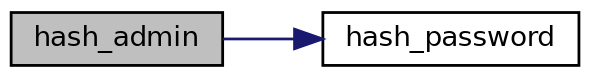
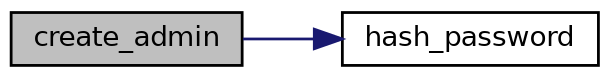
node "hash_admin": label "hash_admin" -> "create_admin"
